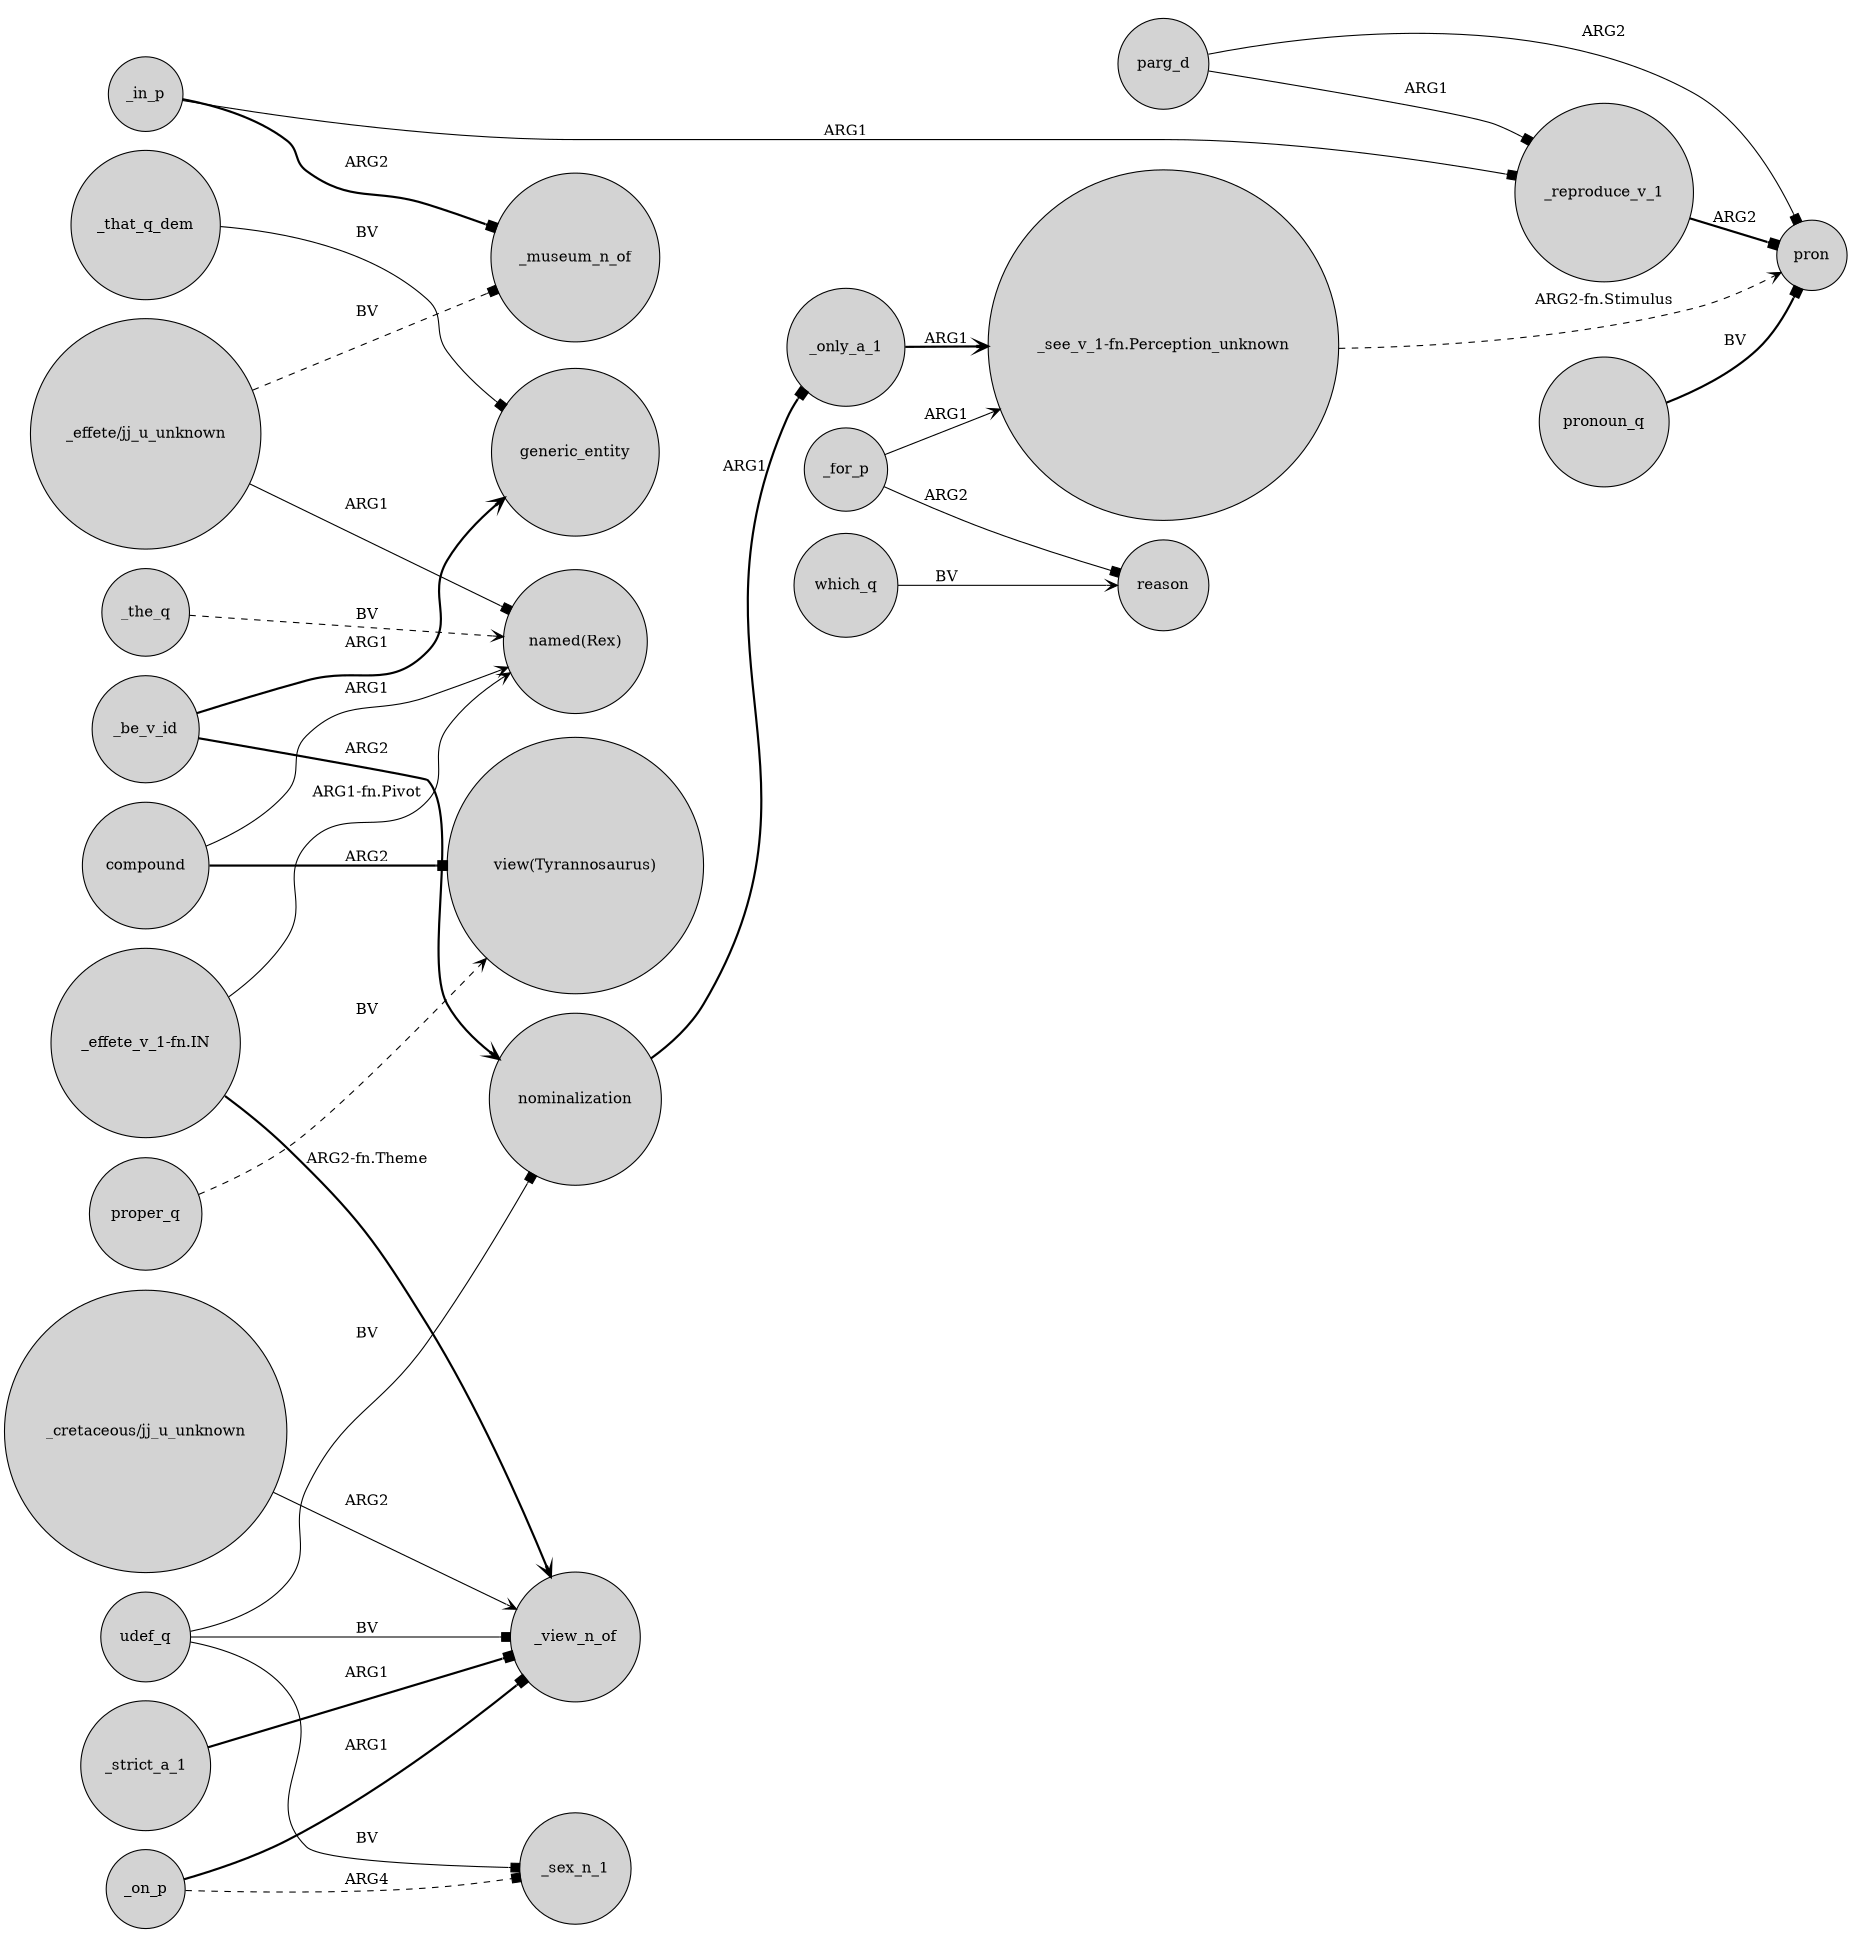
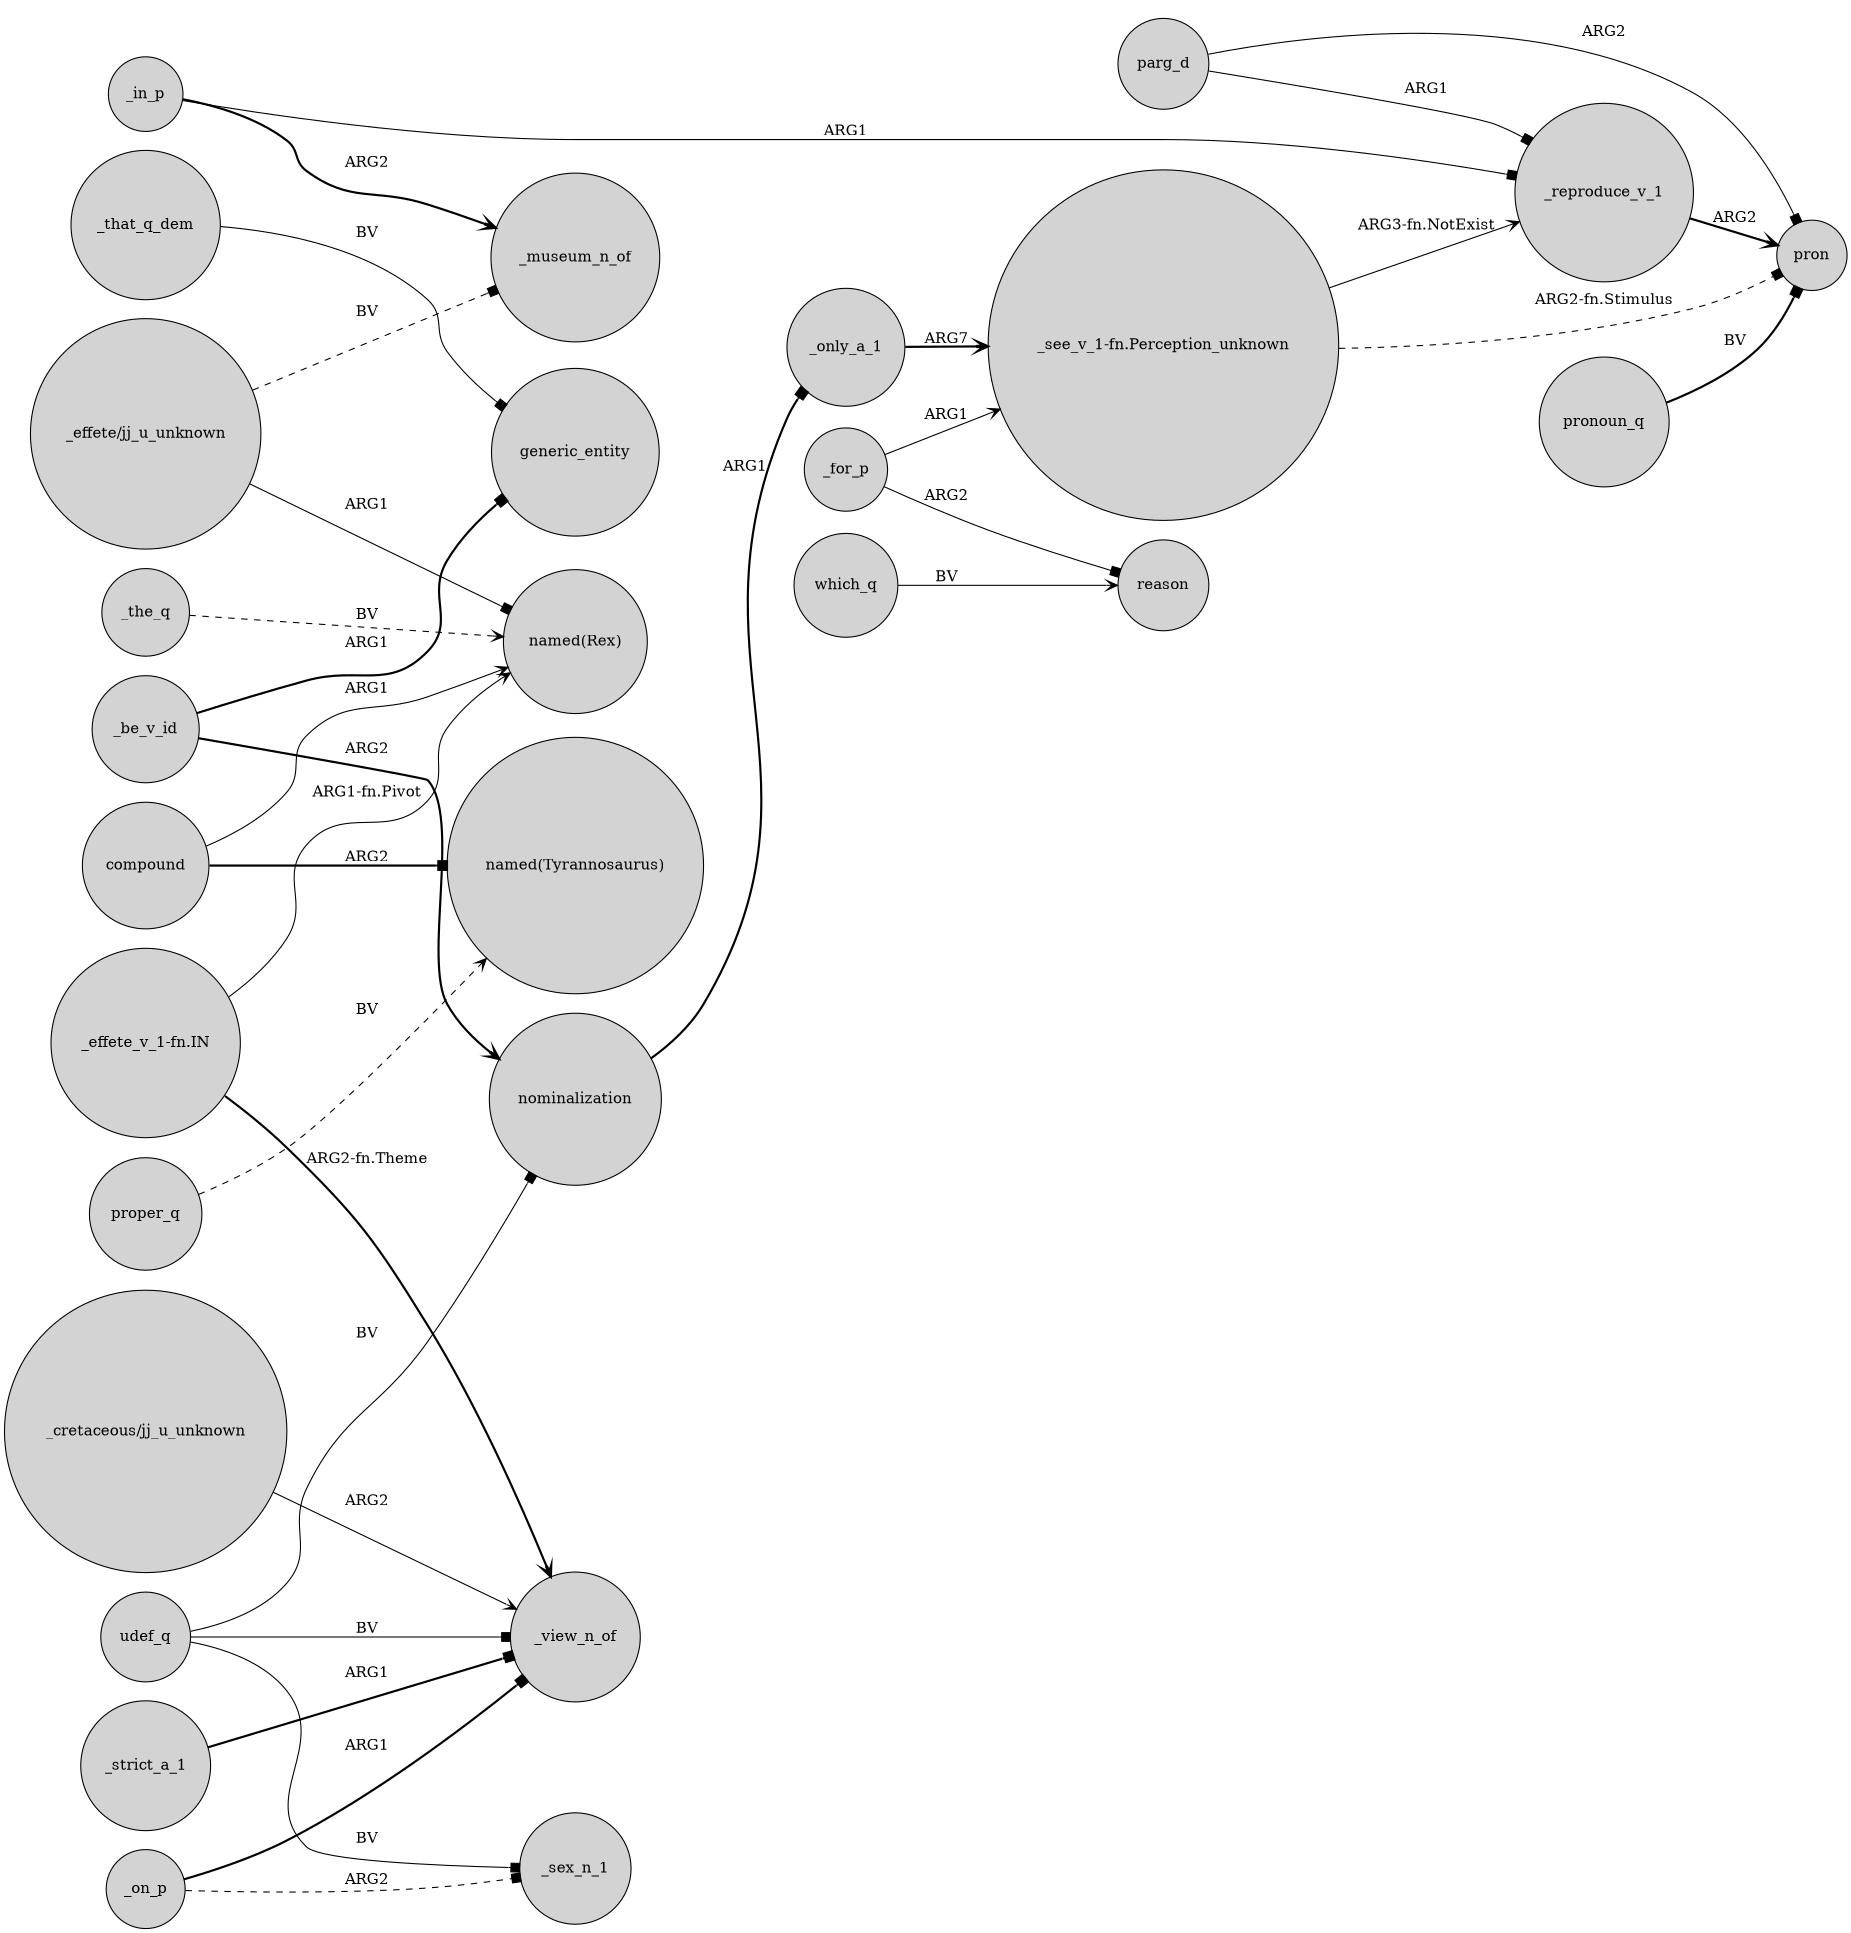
edge "_in_p" -> "_museum_n_of": arrowhead box -> vee
edge "_reproduce_v_1" -> "pron": arrowhead box -> vee
edge "_see_v_1-fn.Perception_unknown" -> "_reproduce_v_1": added, label "ARG3-fn.NotExist"
edge "_see_v_1-fn.Perception_unknown" -> "pron": arrowhead vee -> box
edge "_only_a_1" -> "_see_v_1-fn.Perception_unknown": label "ARG1" -> "ARG7"
edge "_be_v_id" -> "generic_entity": arrowhead vee -> box
node "view(Tyrannosaurus)": label "view(Tyrannosaurus)" -> "named(Tyrannosaurus)"
edge "_on_p" -> "_sex_n_1": label "ARG4" -> "ARG2"
